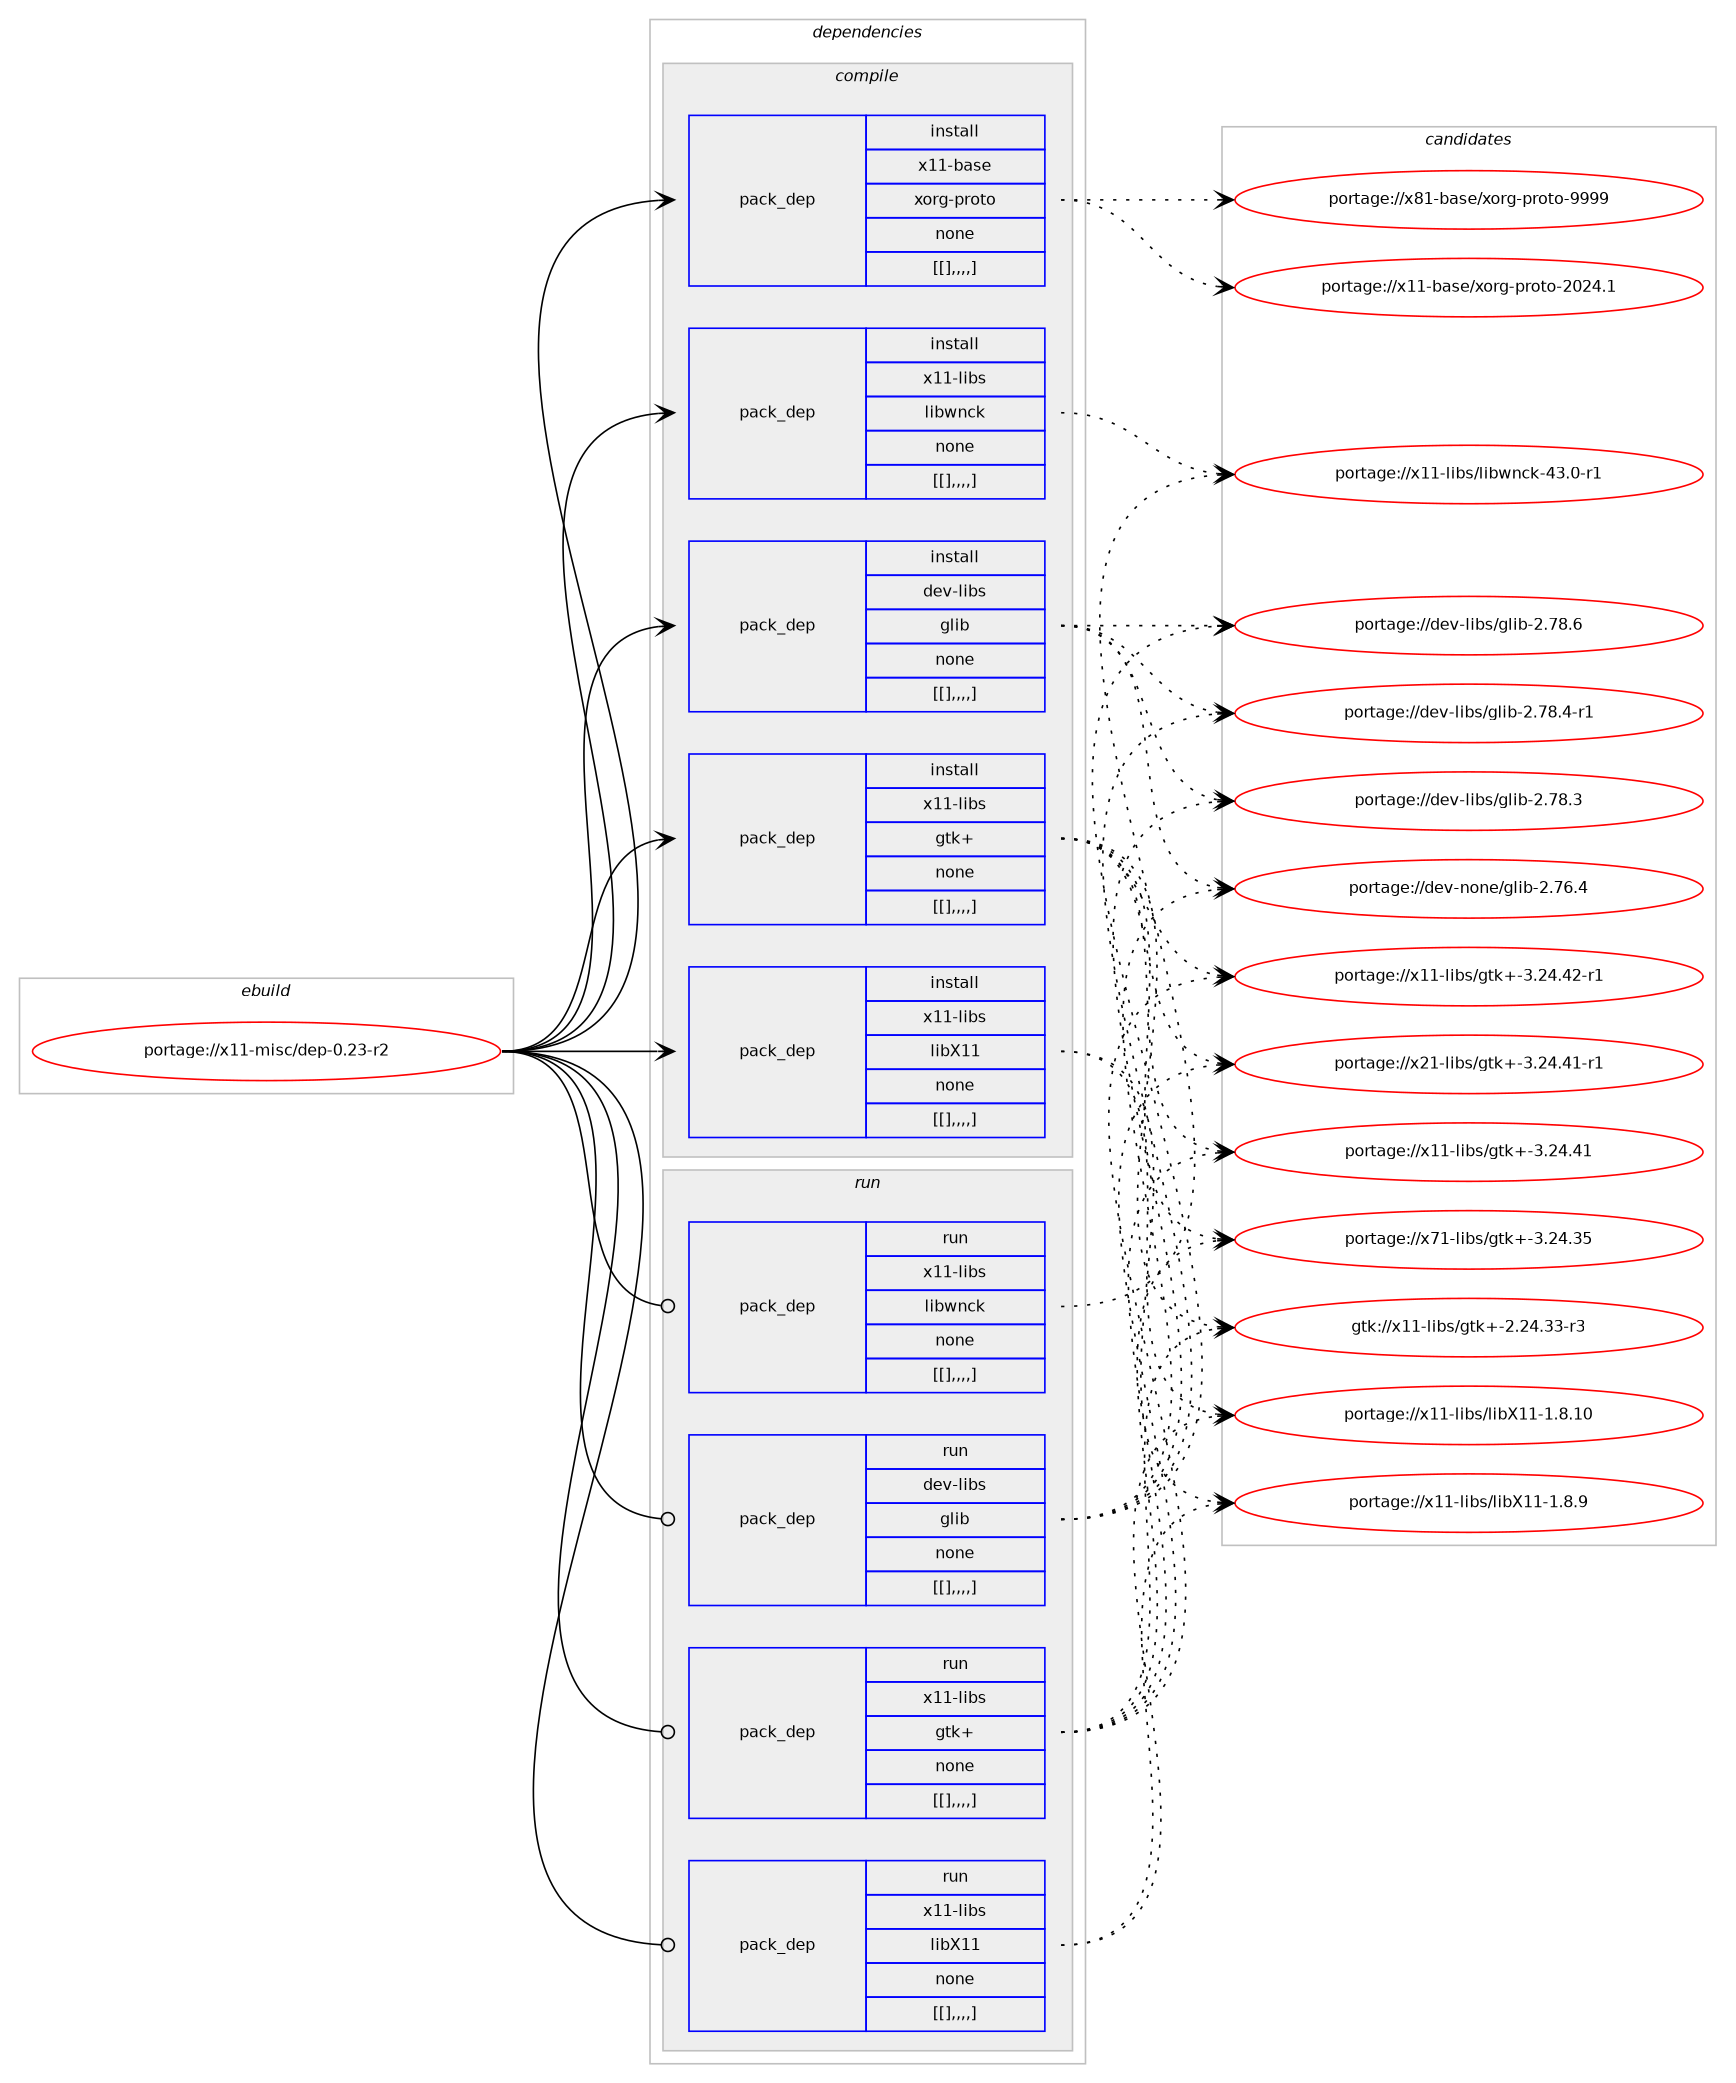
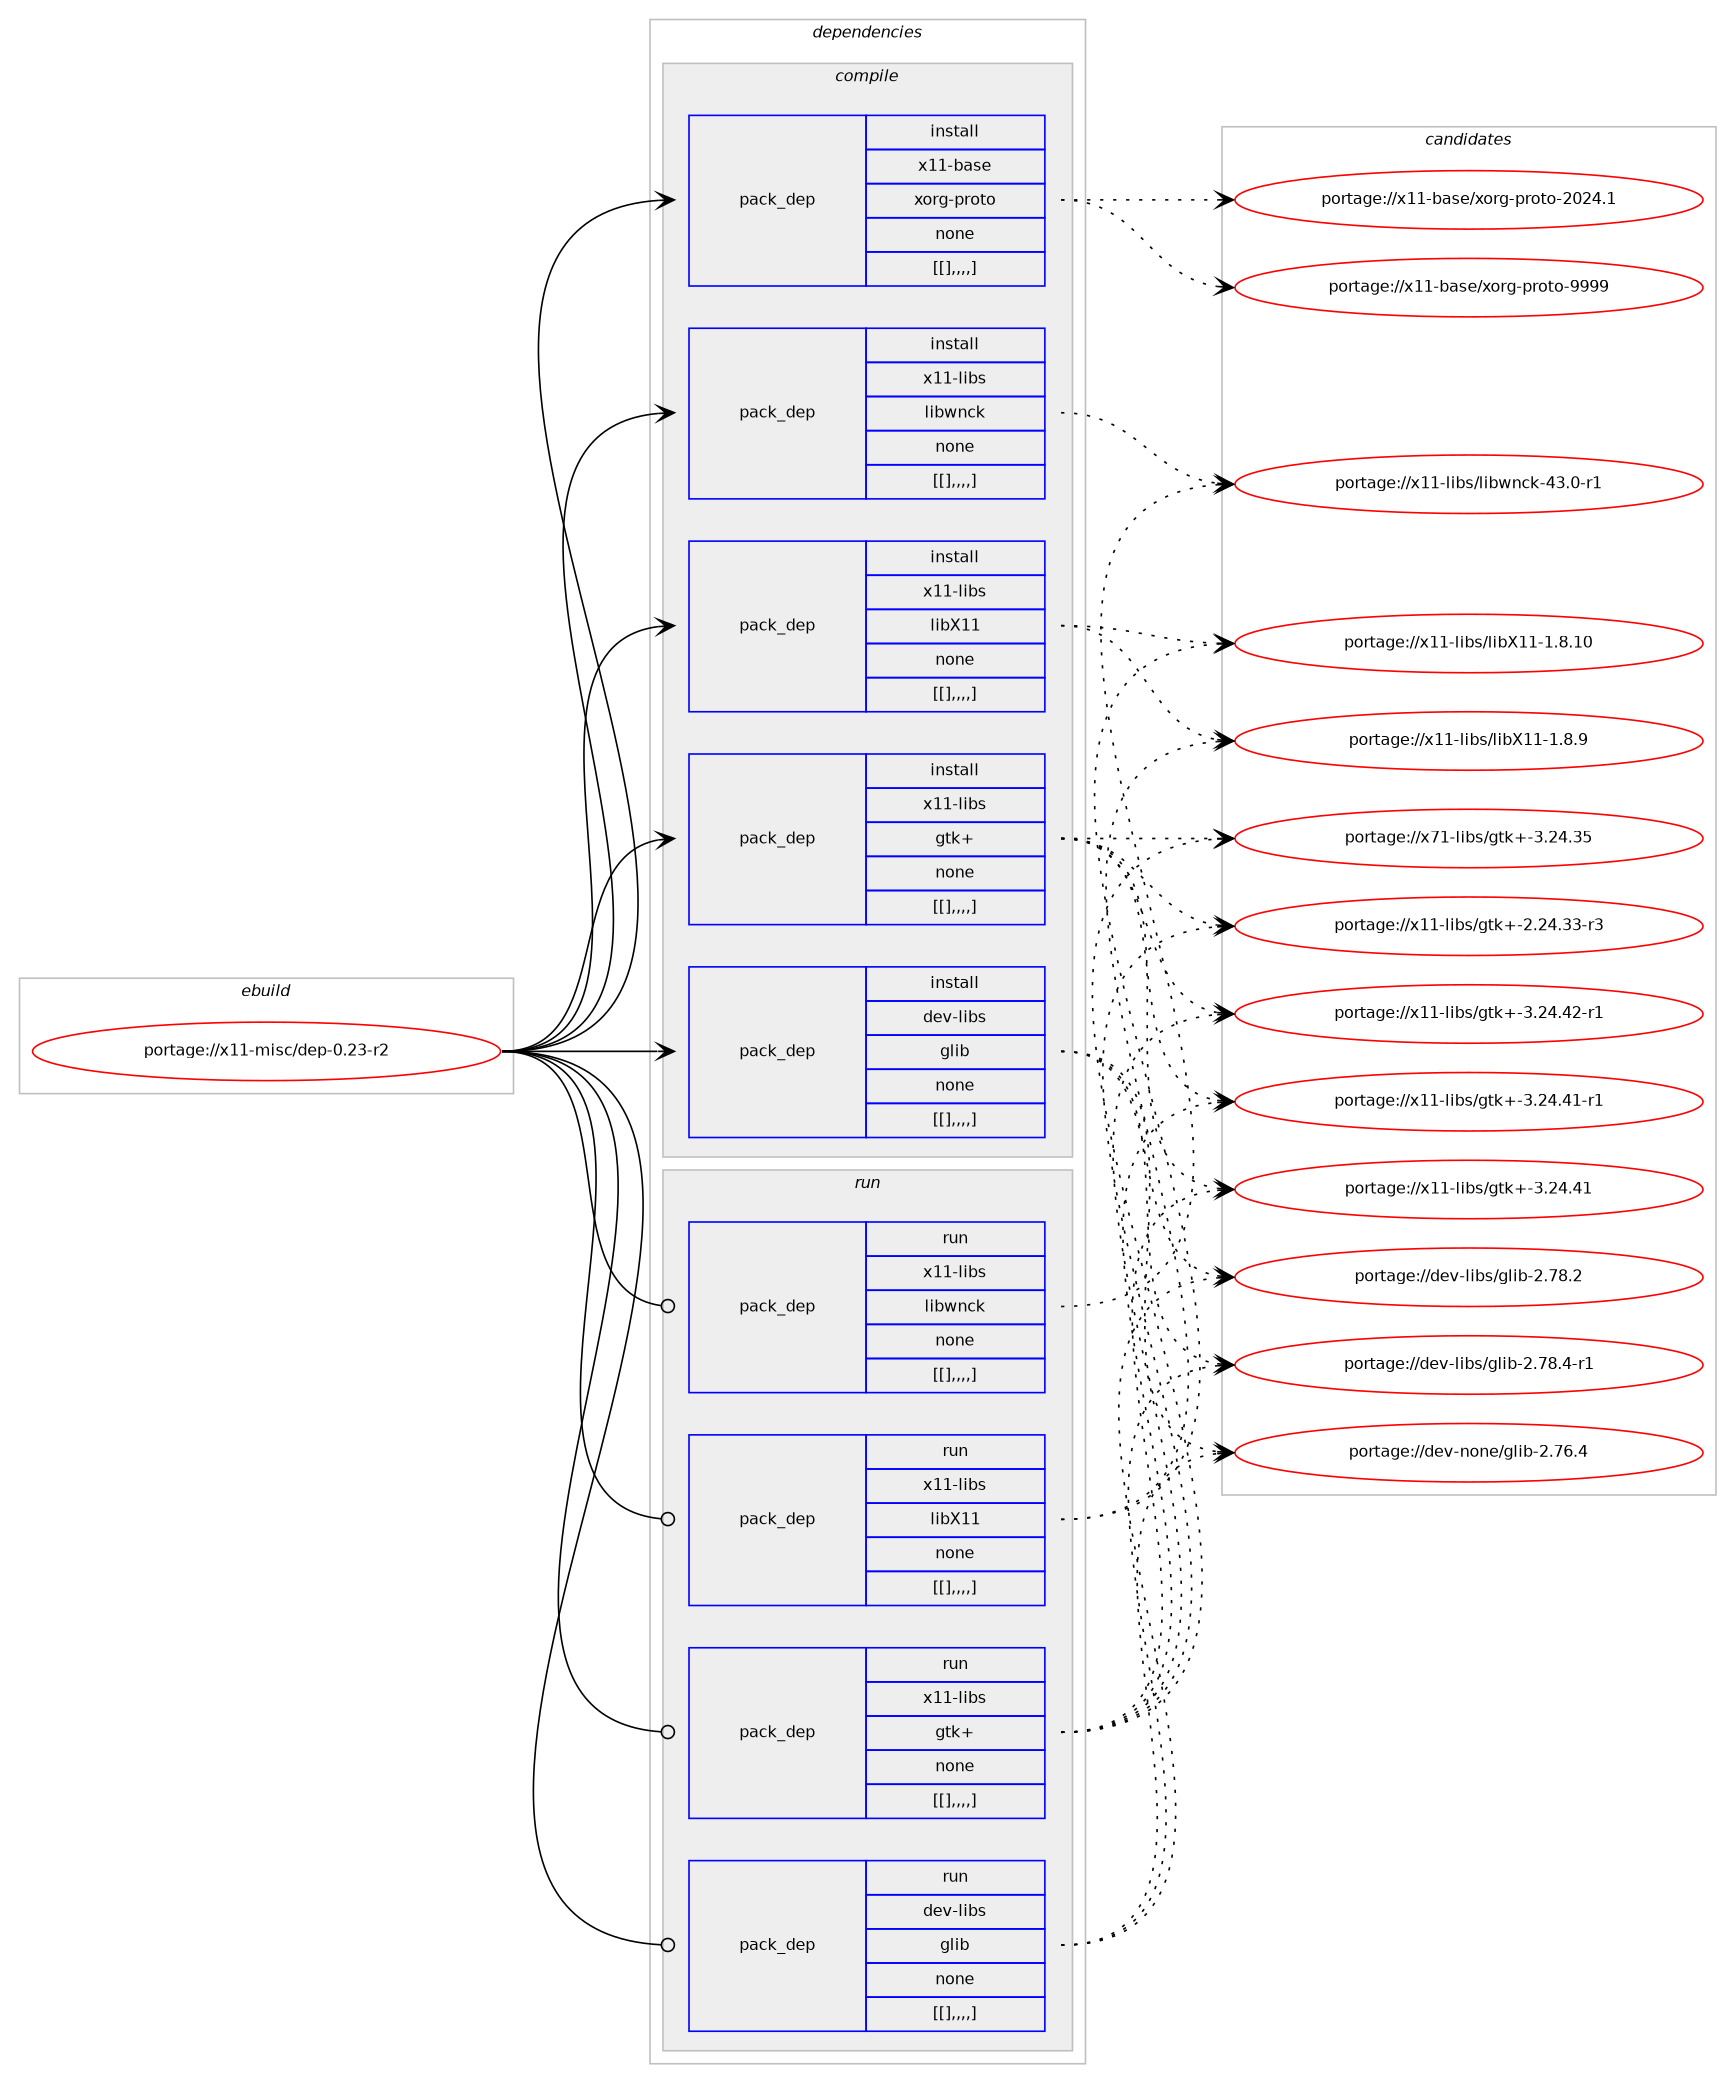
node "portage://x81-base/xorg-proto-9999": label "portage://x81-base/xorg-proto-9999" -> "portage://x11-base/xorg-proto-9999"
node "portage://dev-libs/glib-2.78.6": label "portage://dev-libs/glib-2.78.6" -> "portage://dev-libs/glib-2.78.2"
node "portage://dev-libs/glib-2.78.3": removed
node "portage://x21-libs/gtk+-3.24.41-r1": label "portage://x21-libs/gtk+-3.24.41-r1" -> "portage://x11-libs/gtk+-3.24.41-r1"
node "gtk://x11-libs/gtk+-2.24.33-r3": label "gtk://x11-libs/gtk+-2.24.33-r3" -> "portage://x11-libs/gtk+-2.24.33-r3"
